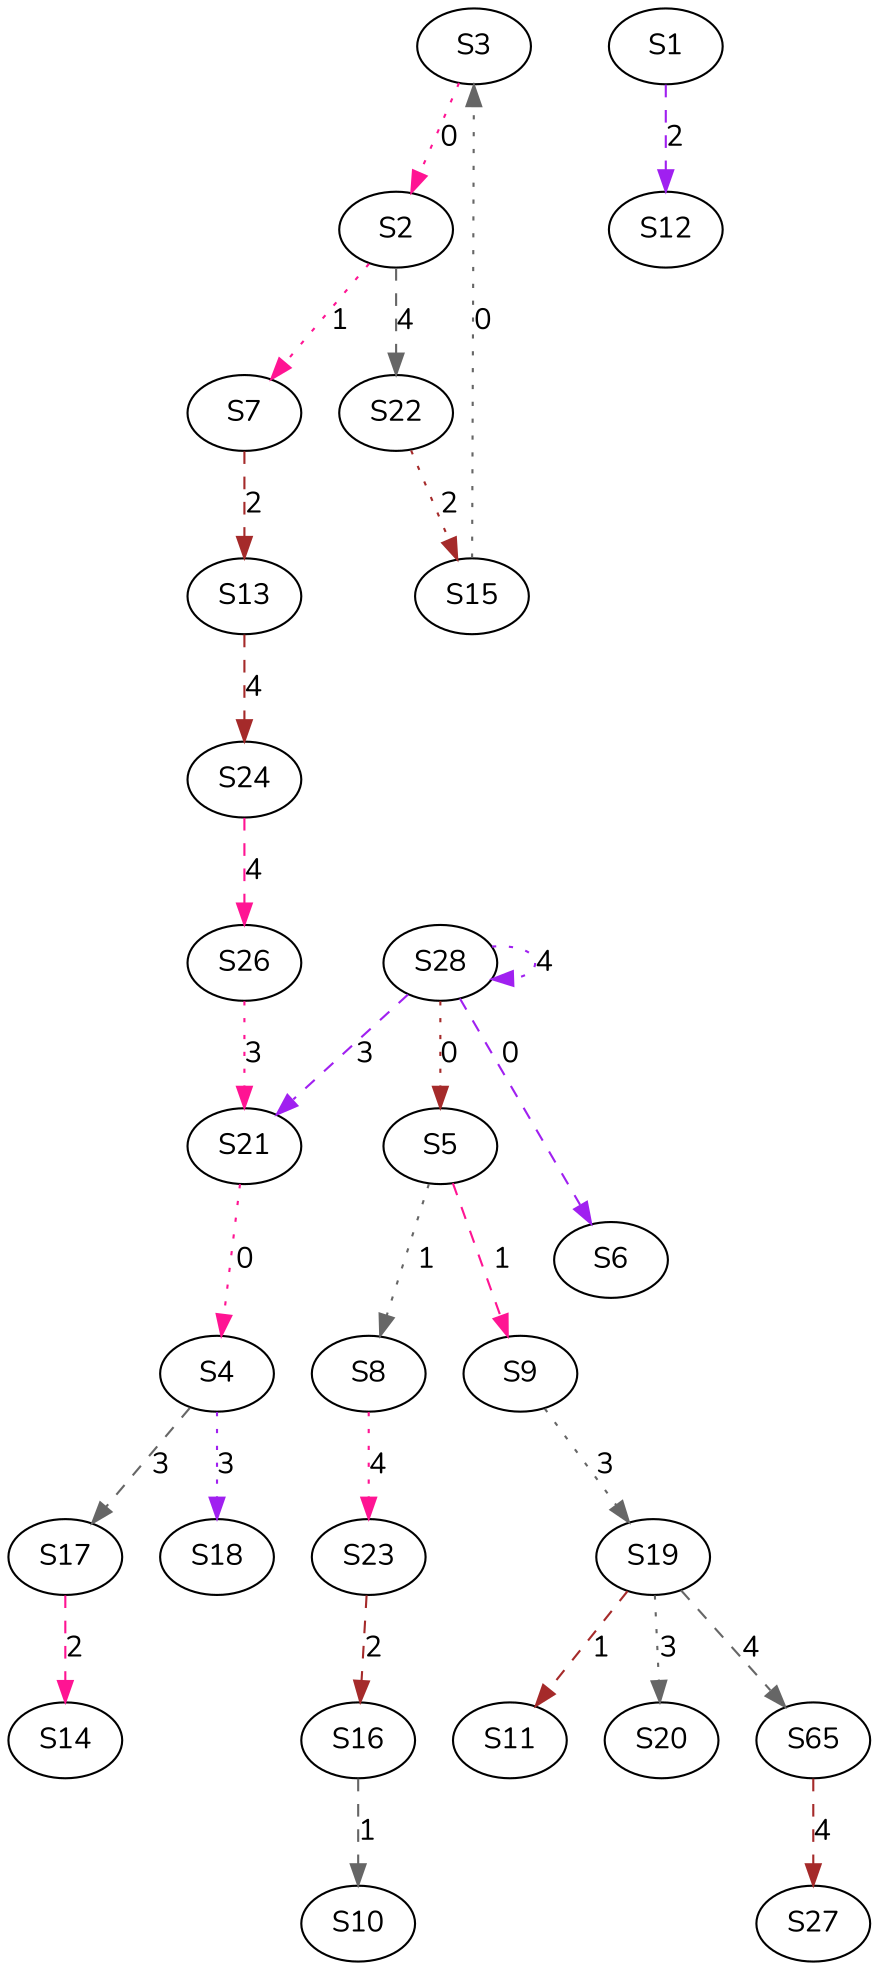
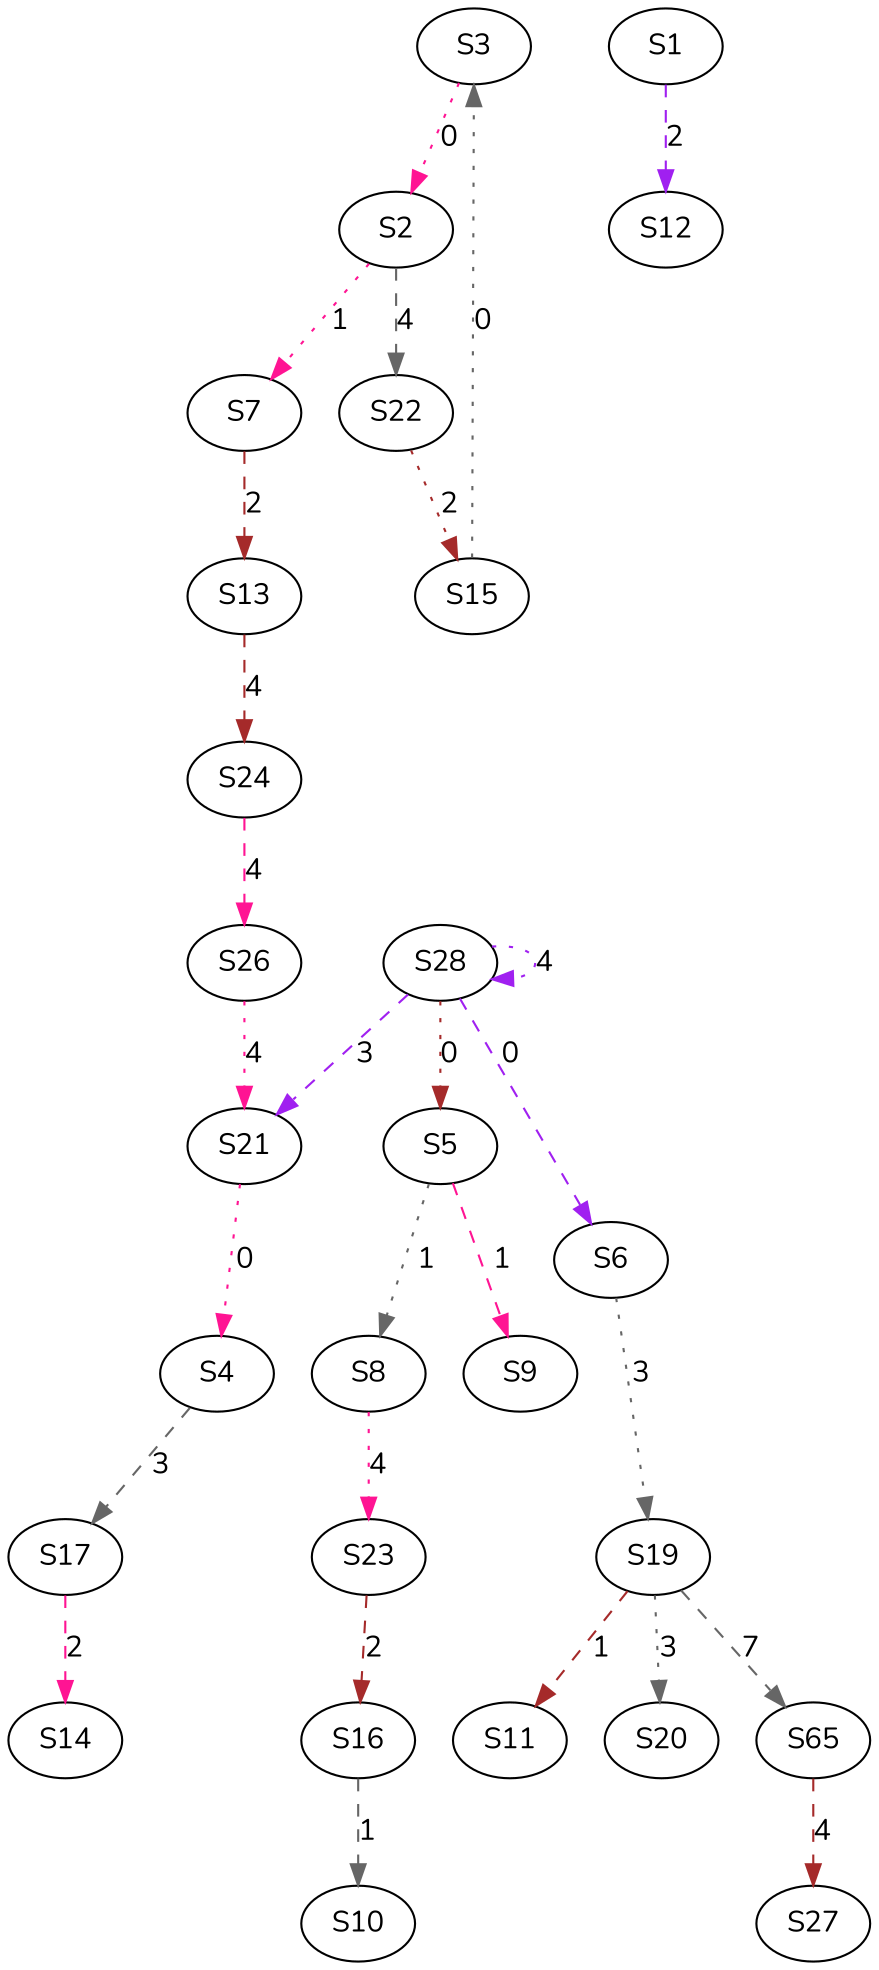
edge "S26" -> "S21": label "3" -> "4"
edge "S9" -> "S19": now "S6" -> "S19"
node "S18": removed
edge "S19" -> "S65": label "4" -> "7"
